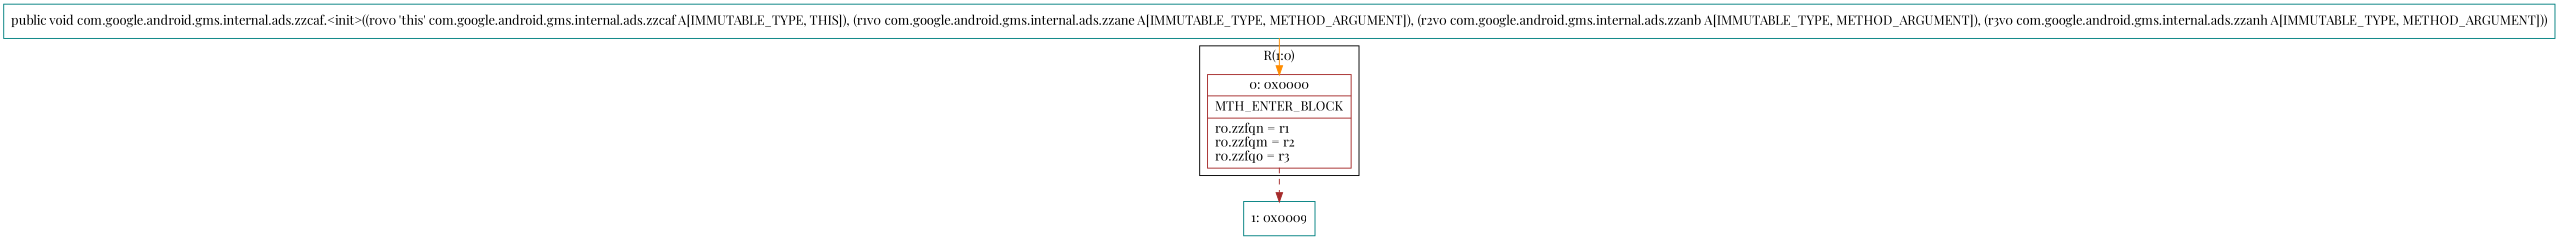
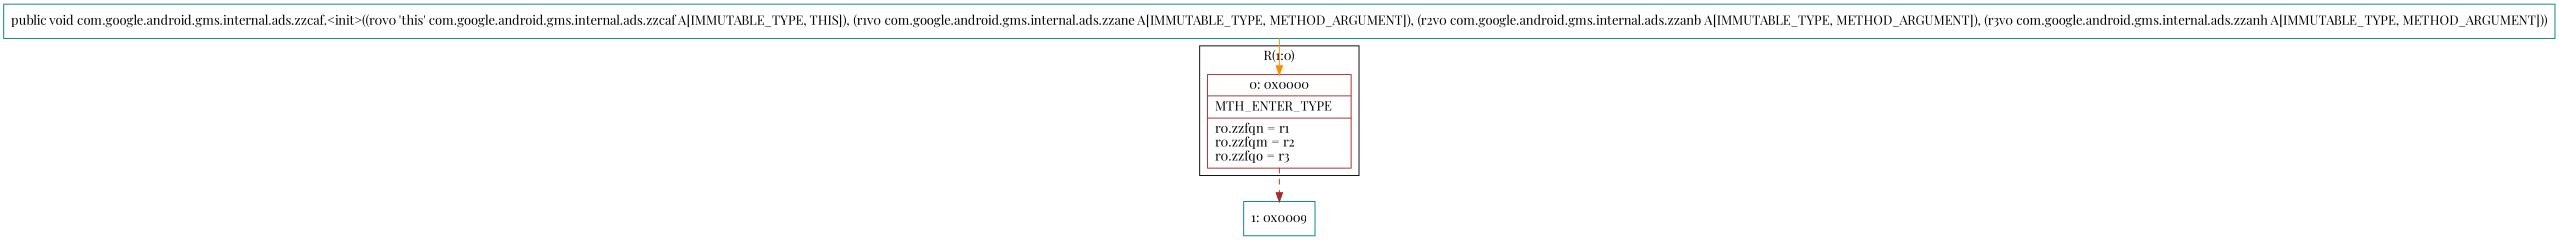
node "0: 0x0000": text "MTH_ENTER_BLOCK" -> "MTH_ENTER_TYPE"
